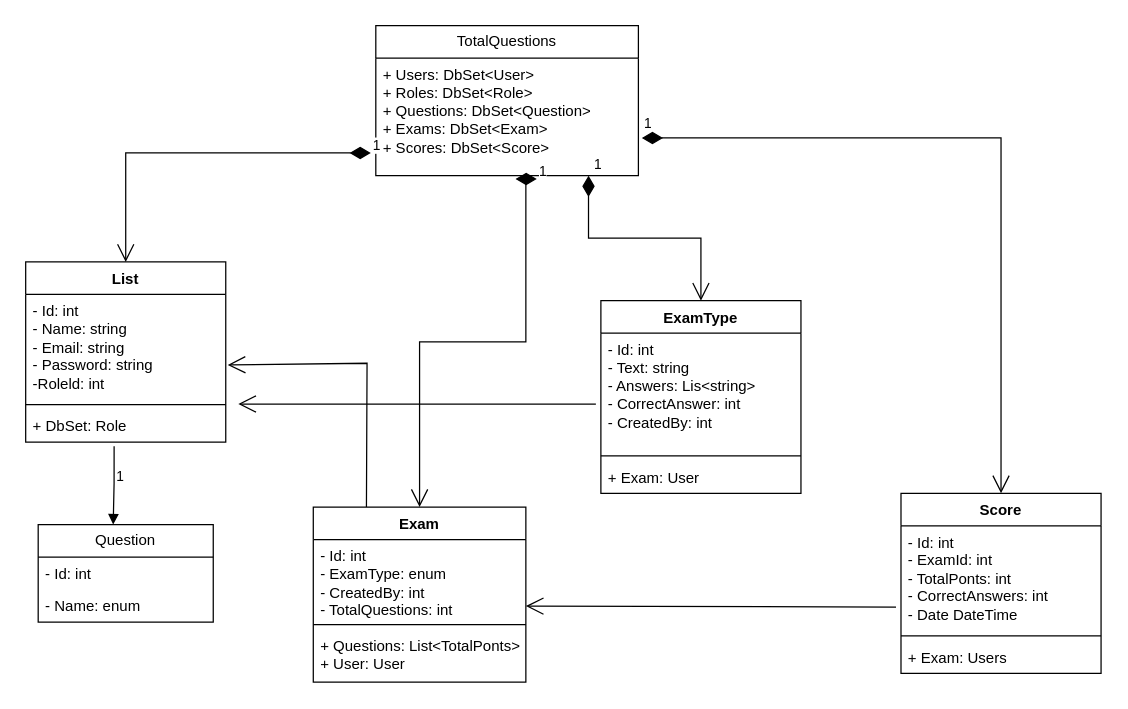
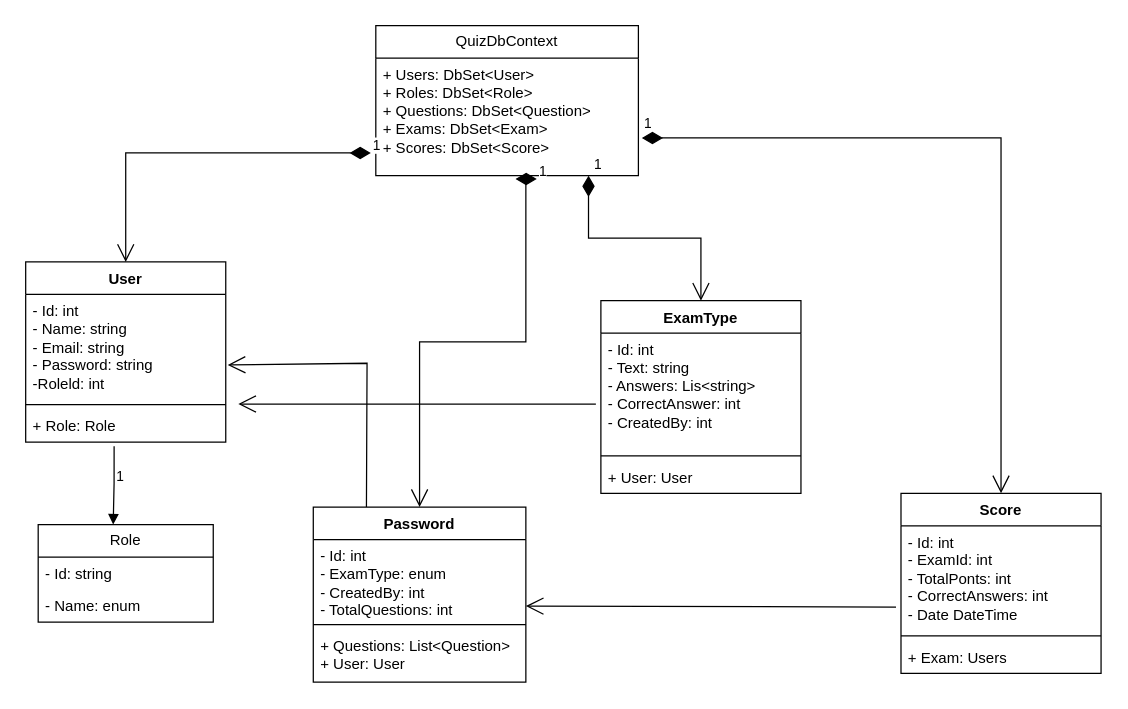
node "TotalQuestions": label "TotalQuestions" -> "QuizDbContext"
node "List": label "List" -> "User"
node "+ DbSet: Role": label "+ DbSet: Role" -> "+ Role: Role"
node "+ Exam: User": label "+ Exam: User" -> "+ User: User"
node "Exam": label "Exam" -> "Password"
node "Question": label "Question" -> "Role"
node "- Id: int": label "- Id: int" -> "- Id: string"
node "+ Questions: List<TotalPonts> + User: User": label "+ Questions: List<TotalPonts> + User: User" -> "+ Questions: List<Question> + User: User"
